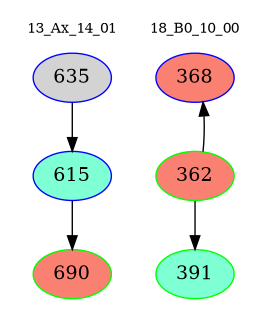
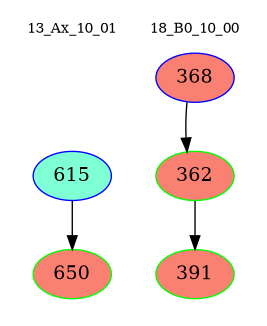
cluster "13_Ax_14_01": label "13_Ax_14_01" -> "13_Ax_10_01"
node "635": removed
edge "362" -> "368": reversed
node "690": label "690" -> "650"
node "391": fillcolor aquamarine -> salmon
